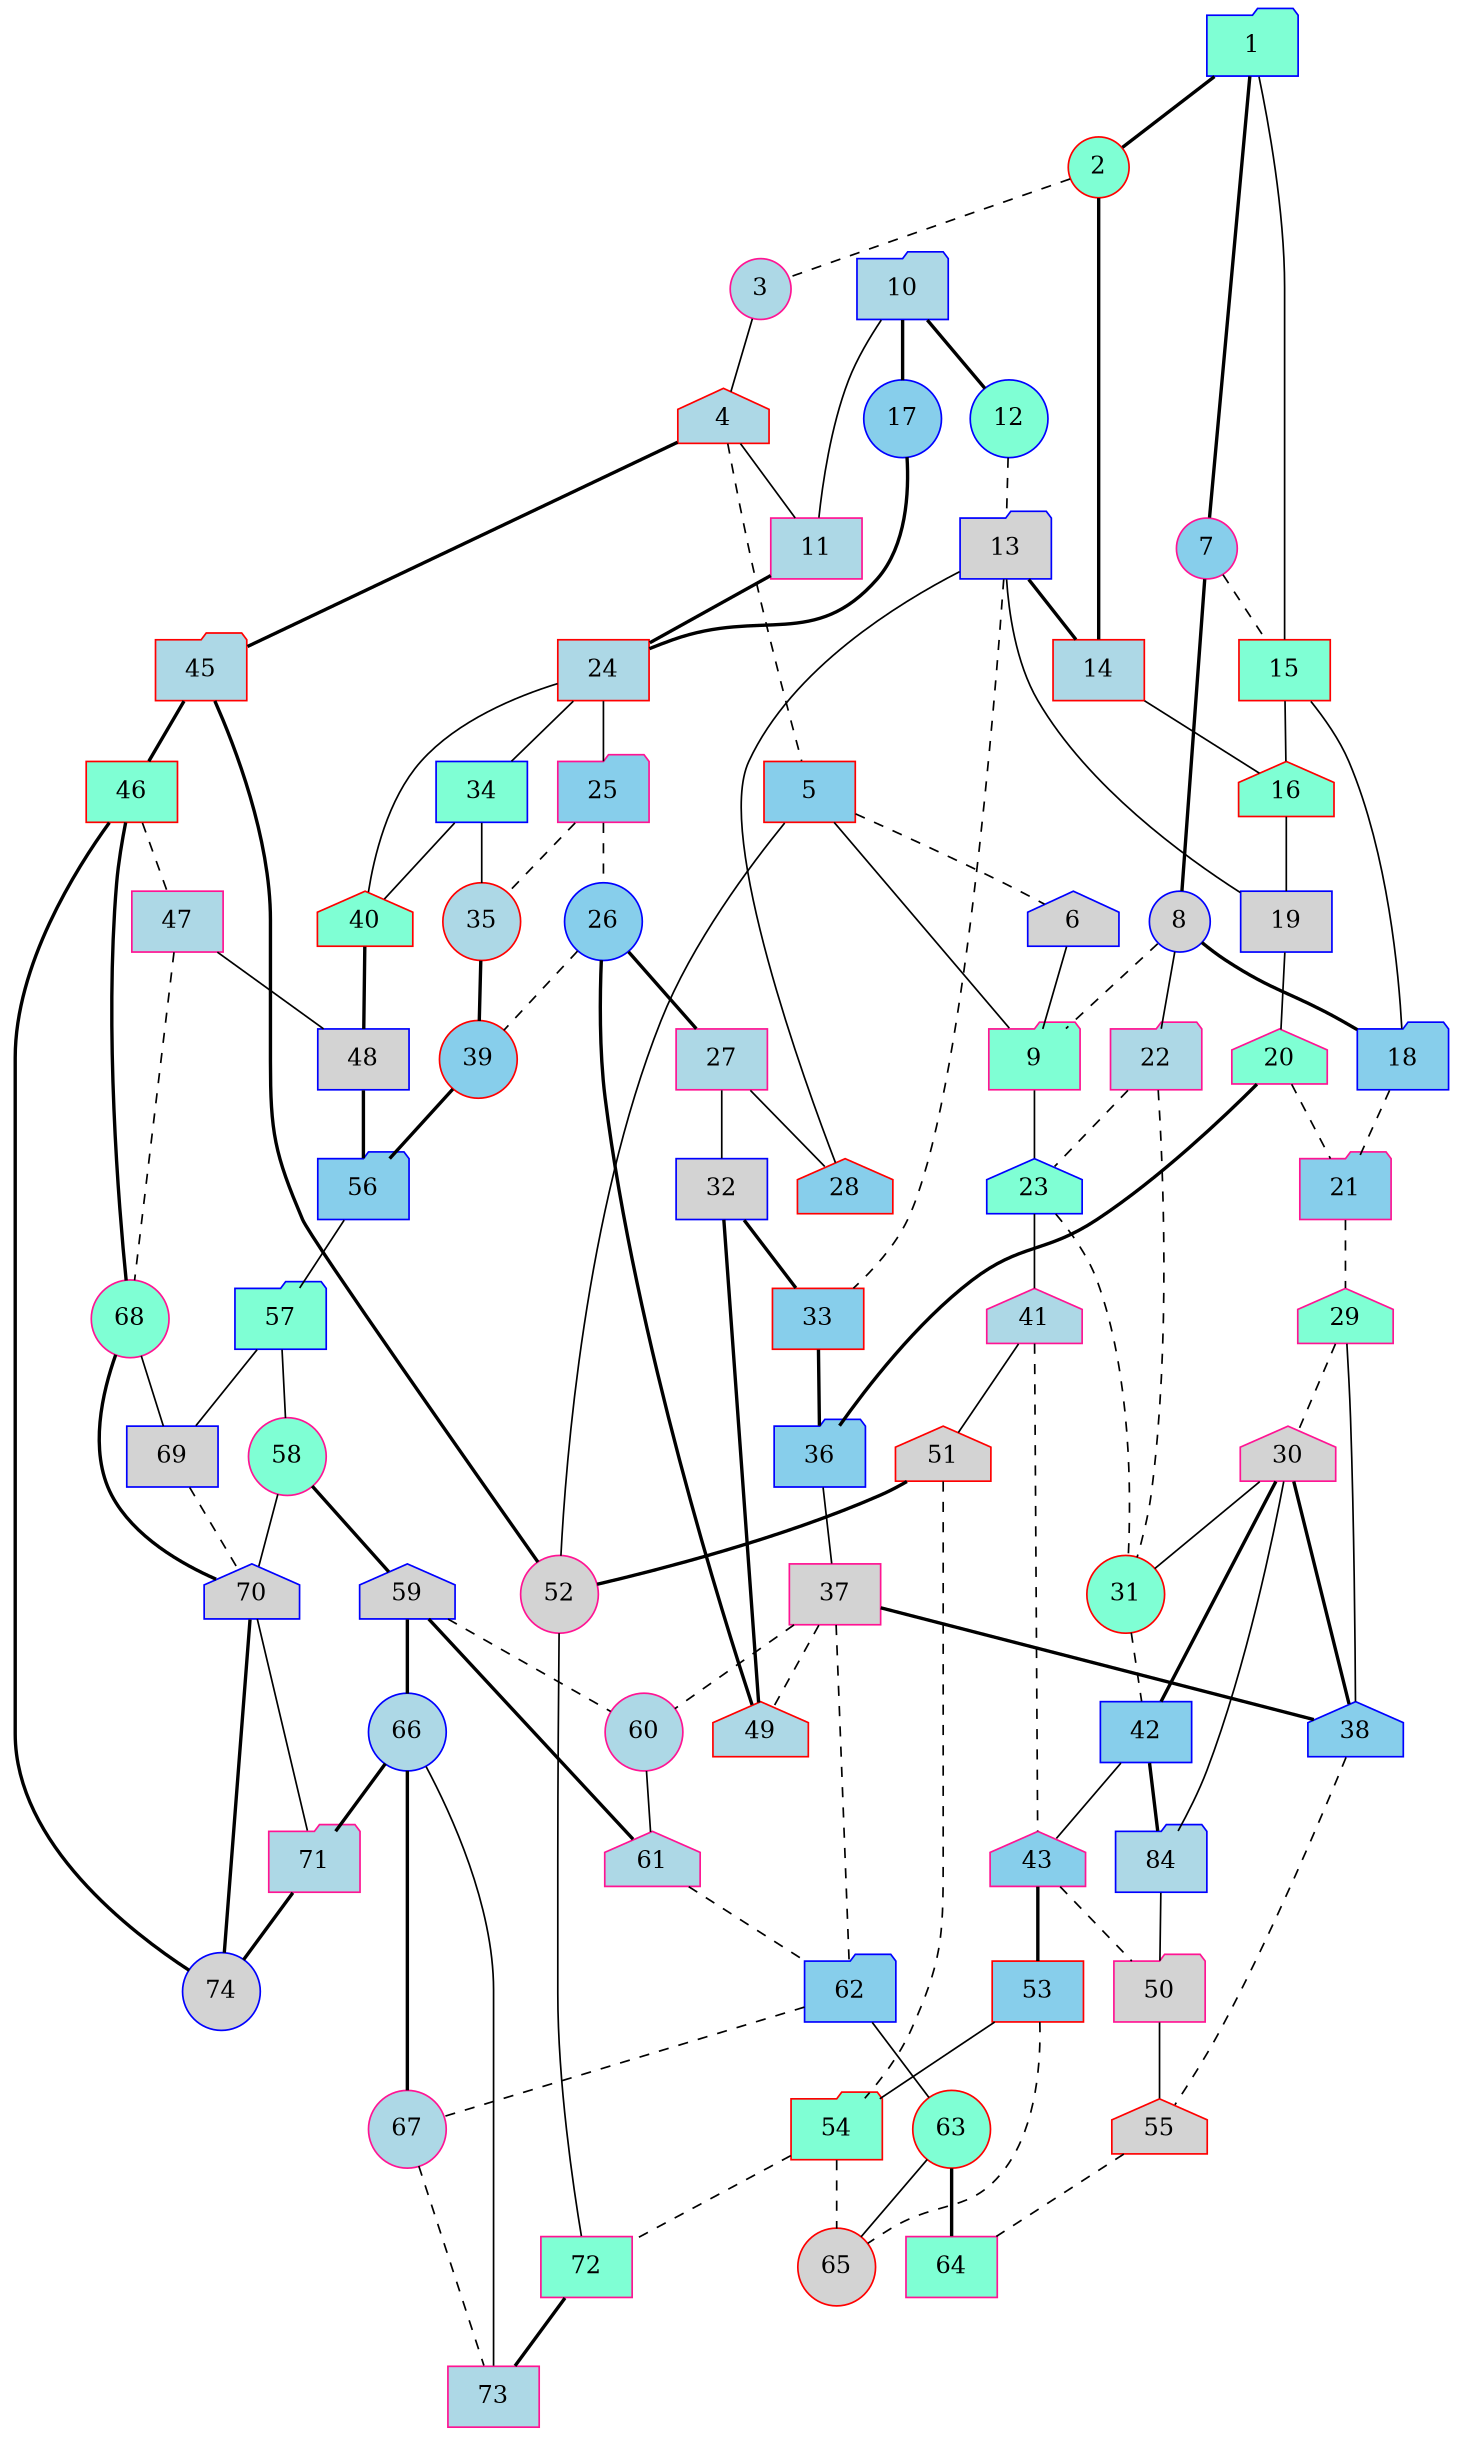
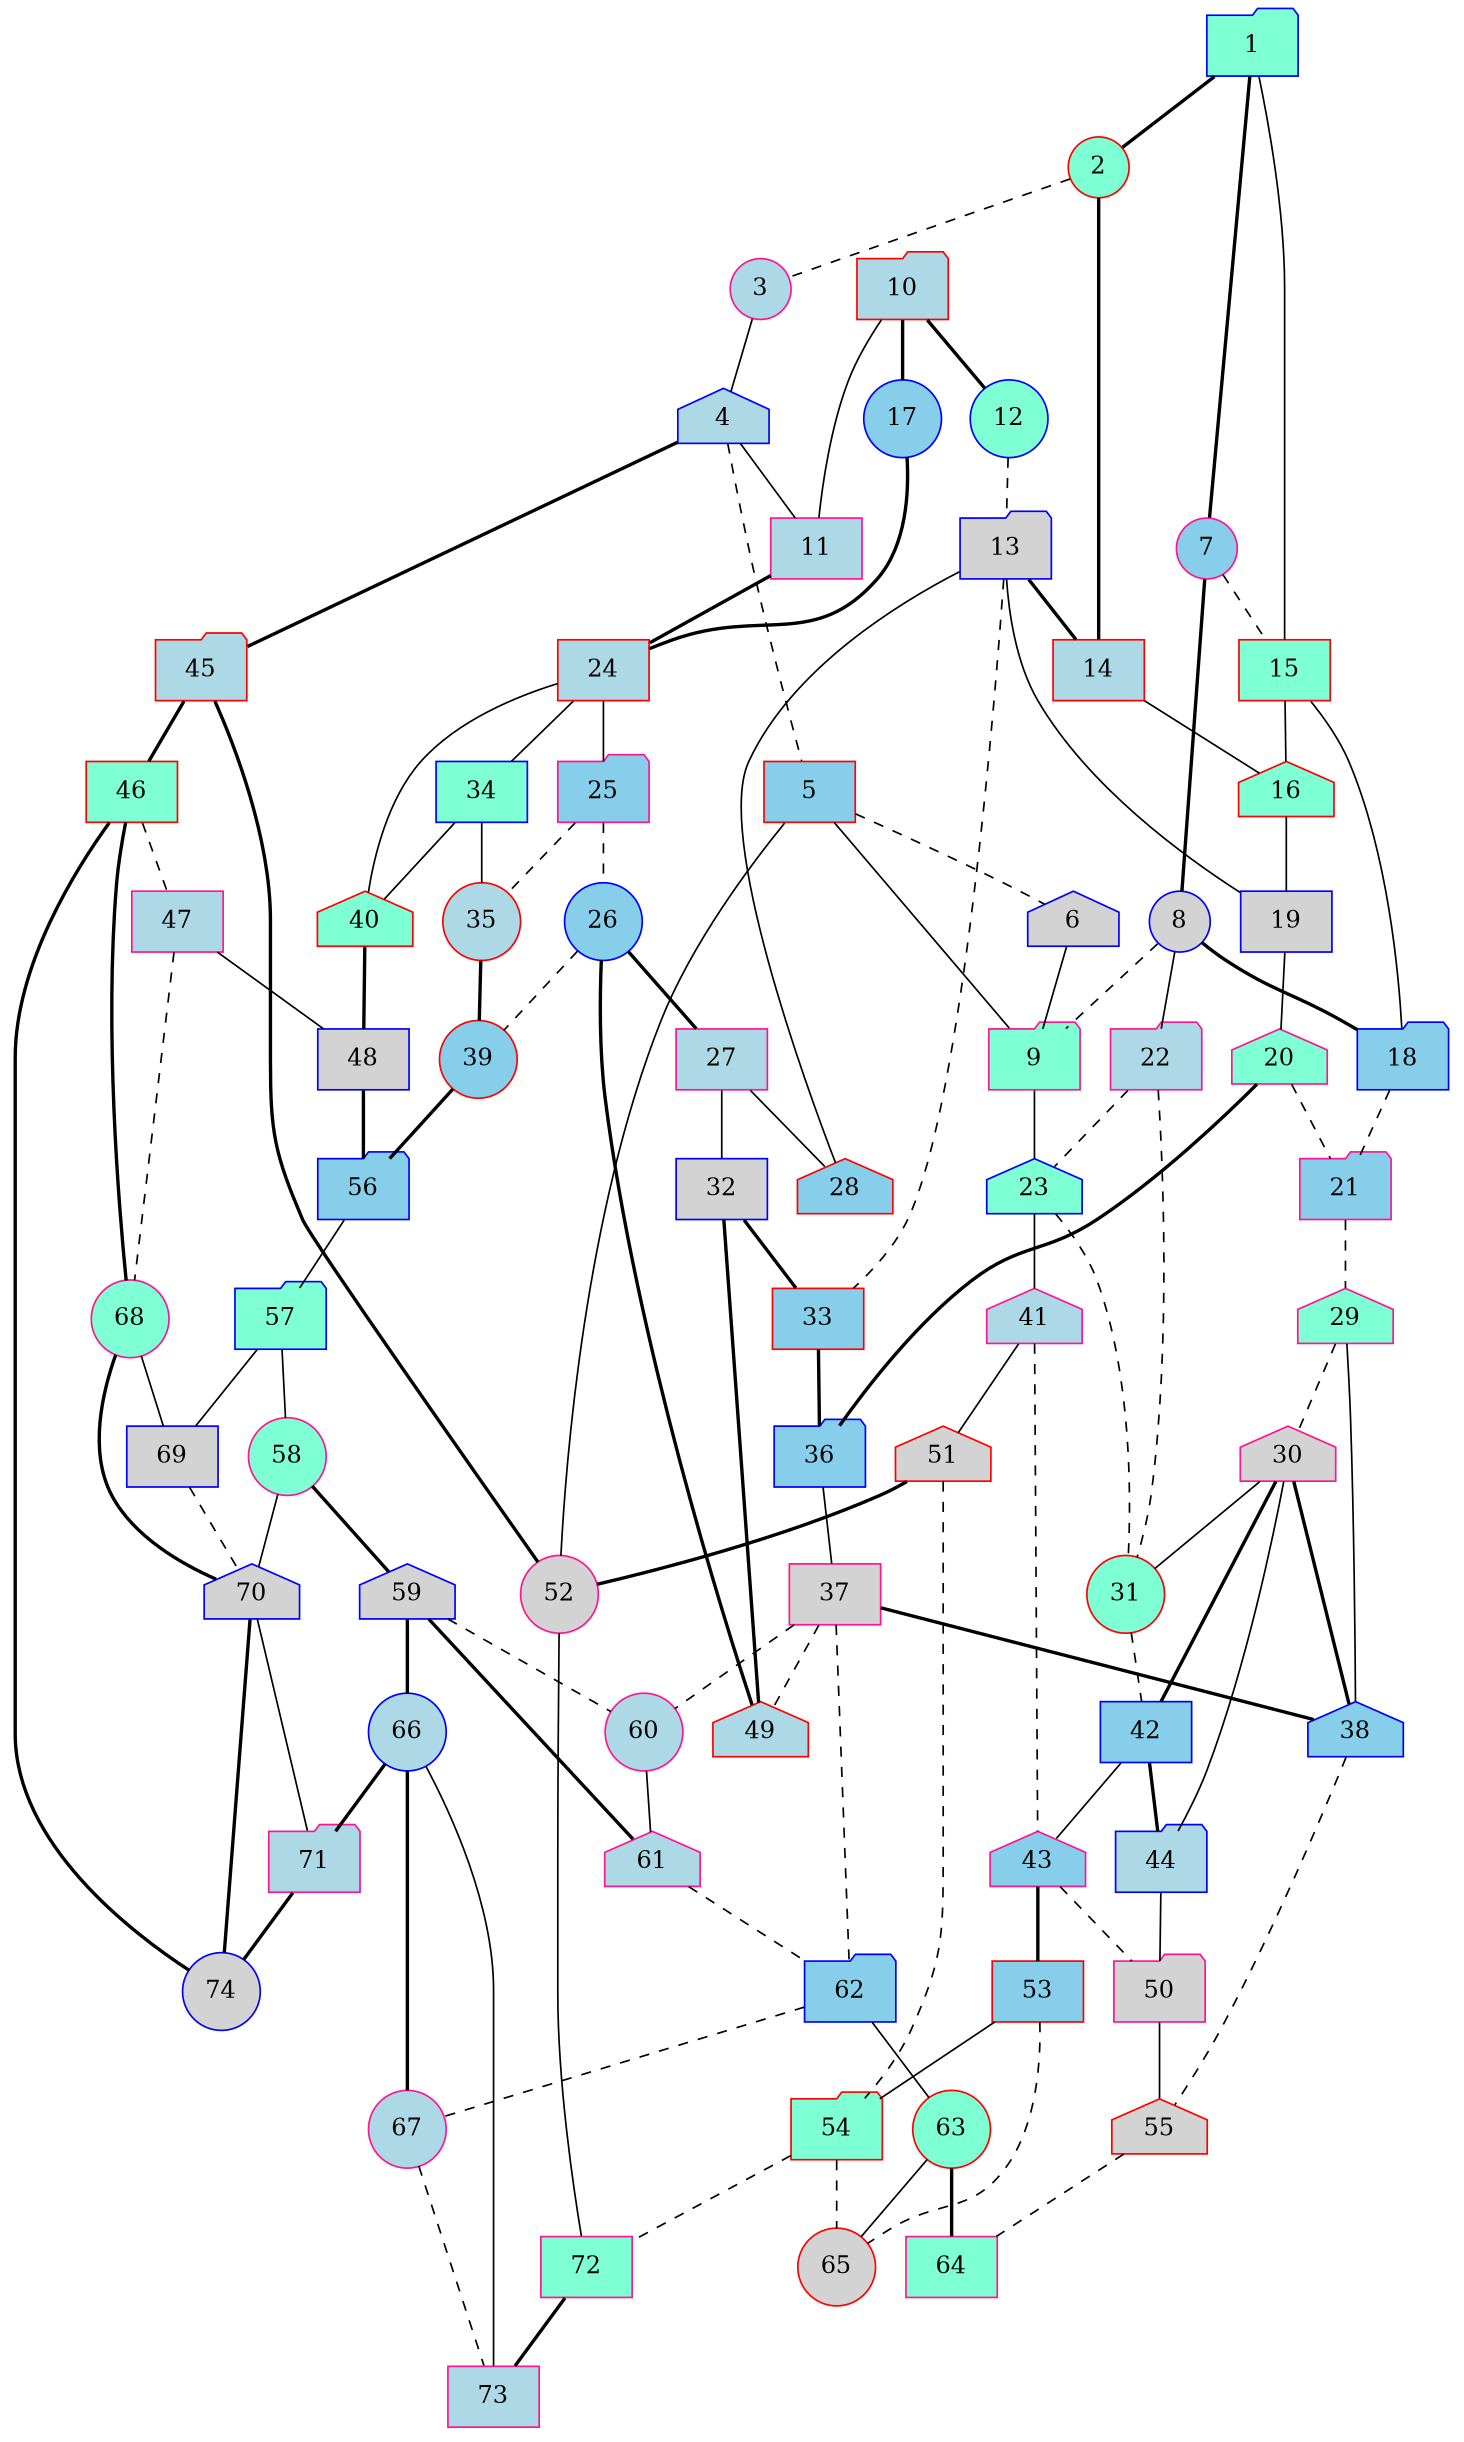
node "10": color blue -> red
node "4": color red -> blue
node "84": label "84" -> "44"
